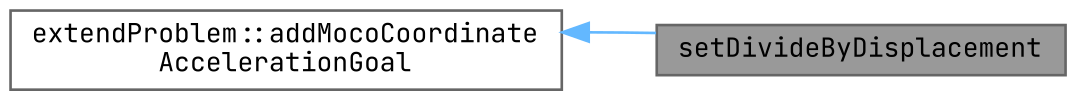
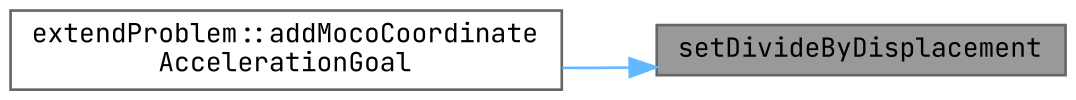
edge "setDivideByDisplacement" -> "extendProblem::addMocoCoordinate AccelerationGoal": reversed
